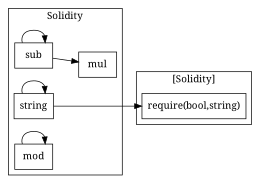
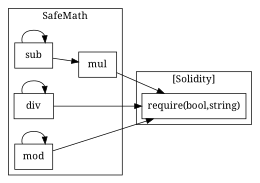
cluster "Solidity": label "Solidity" -> "SafeMath"
edge "mul" -> "require(bool,string)": added
node "string": label "string" -> "div"
edge "mod" -> "require(bool,string)": added
